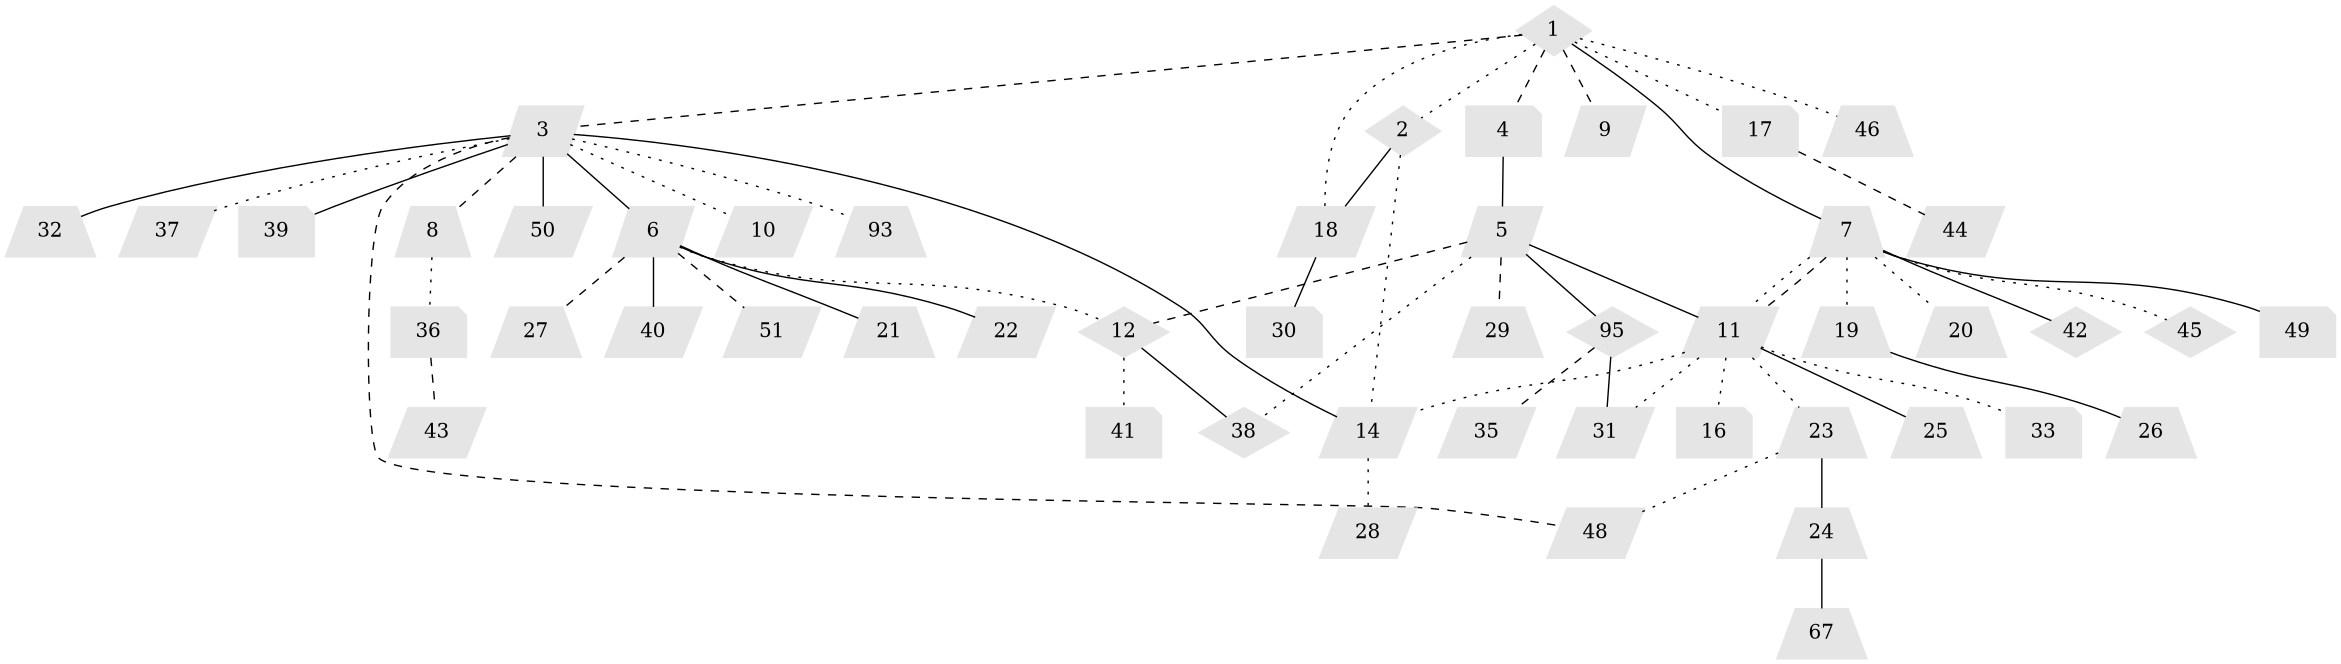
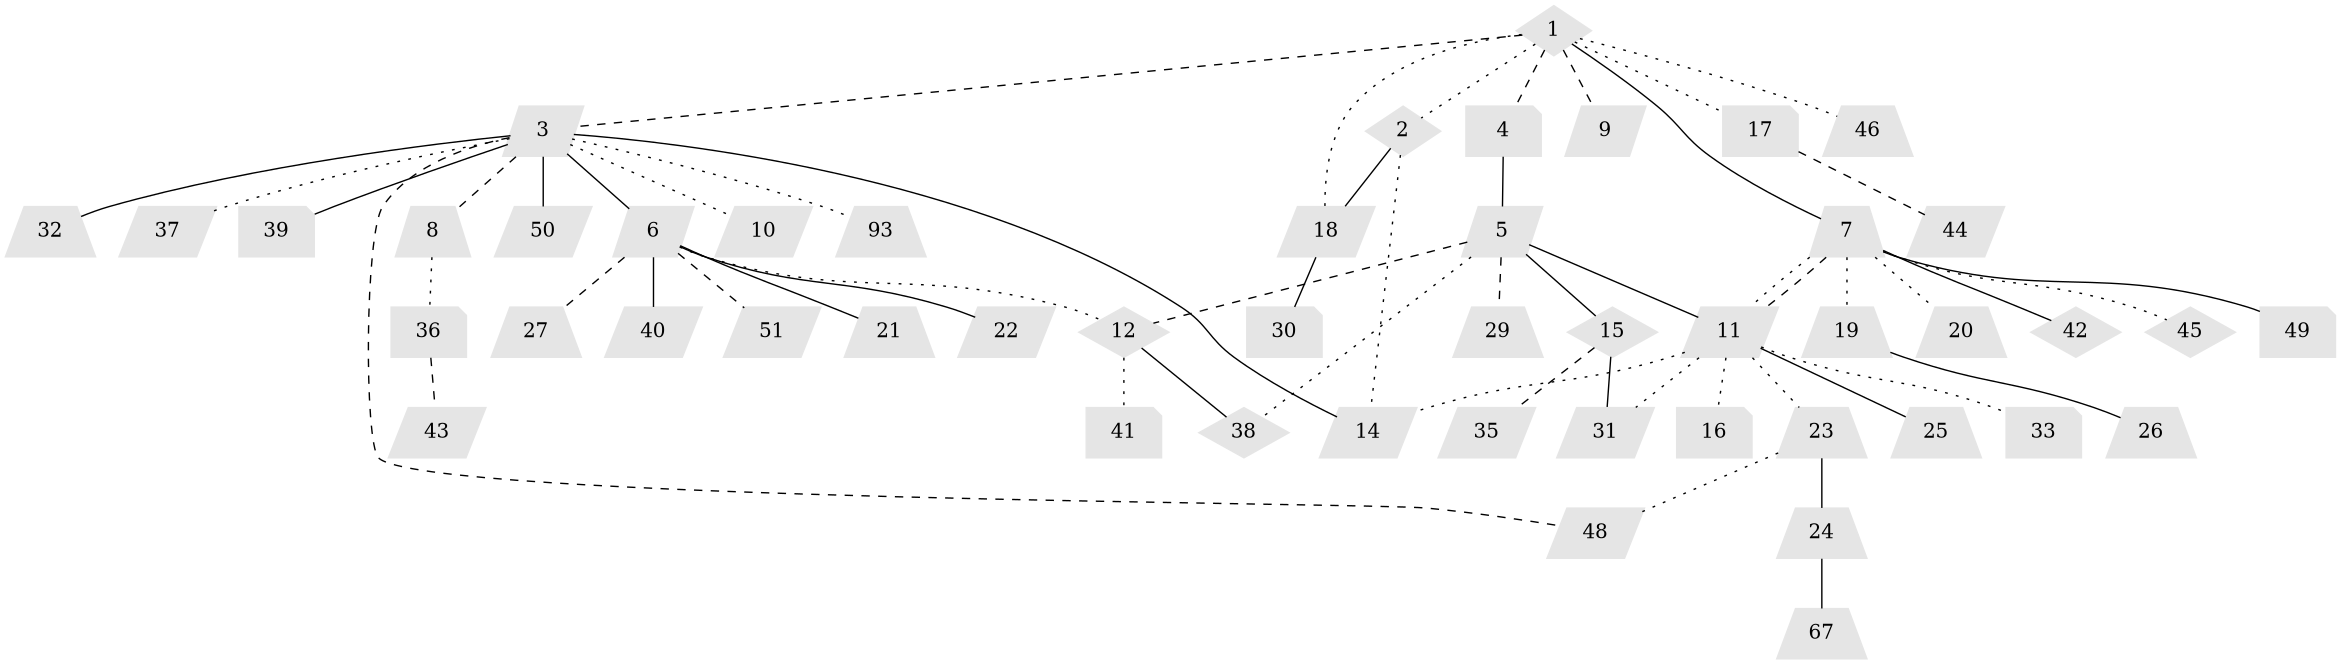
node "95": label "95" -> "15"
node "28": removed
